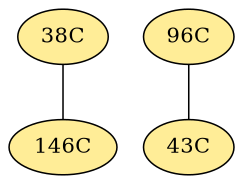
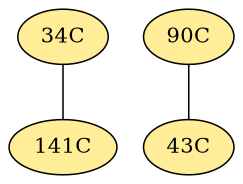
node "38C": label "38C" -> "34C"
node "96C": label "96C" -> "90C"
node "146C": label "146C" -> "141C"
